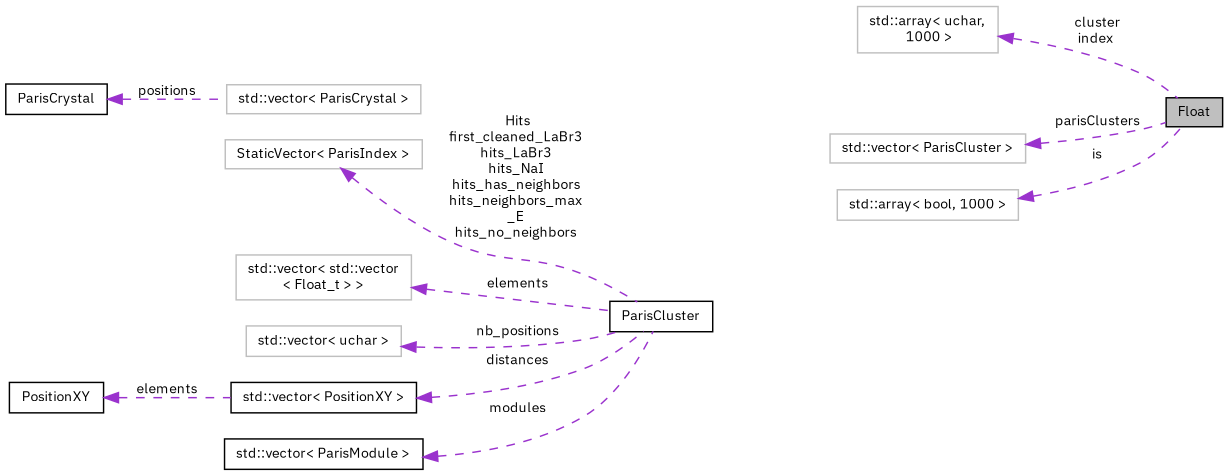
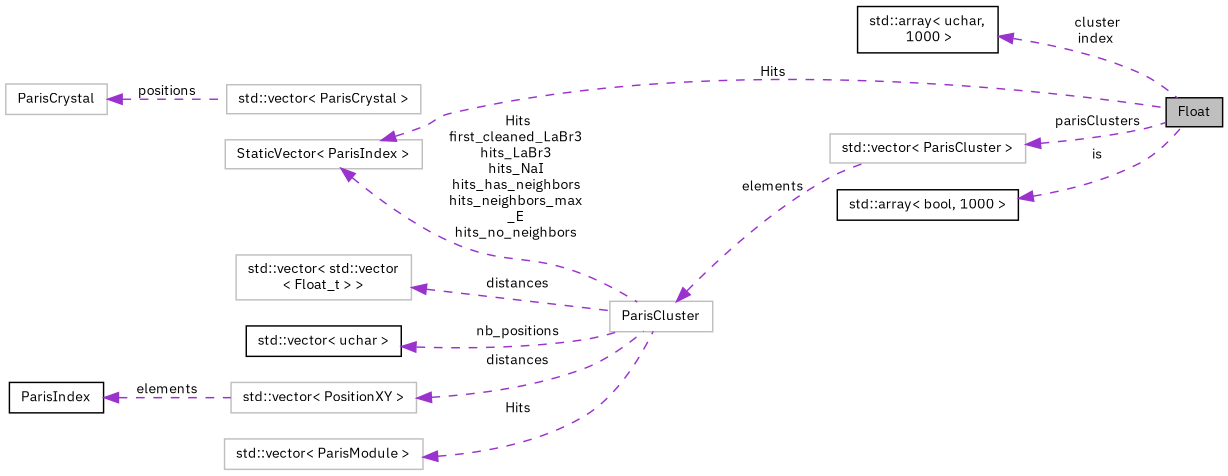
node "std::array< uchar, 1000 >": color grey75 -> black
edge "Float" -> "StaticVector< ParisIndex >": added, label "Hits"
node "ParisCrystal": color black -> grey75
node "std::array< bool, 1000 >": color grey75 -> black
edge "std::vector< ParisCluster >" -> "ParisCluster": added, label "elements"
edge "ParisCluster" -> "std::vector< std::vector < Float_t > >": label " elements" -> " distances"
node "ParisCluster": color black -> grey75
node "std::vector< uchar >": color grey75 -> black
node "PositionXY": label "PositionXY" -> "ParisIndex"
node "std::vector< PositionXY >": color black -> grey75
edge "ParisCluster" -> "std::vector< ParisModule >": label " modules" -> " Hits"
node "std::vector< ParisModule >": color black -> grey75
